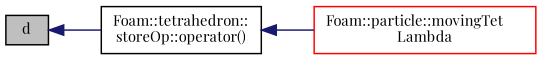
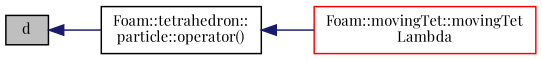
node "Foam::tetrahedron:: storeOp::operator()": label "Foam::tetrahedron:: storeOp::operator()" -> "Foam::tetrahedron:: particle::operator()"
node "Foam::particle::movingTet Lambda": label "Foam::particle::movingTet Lambda" -> "Foam::movingTet::movingTet Lambda"
